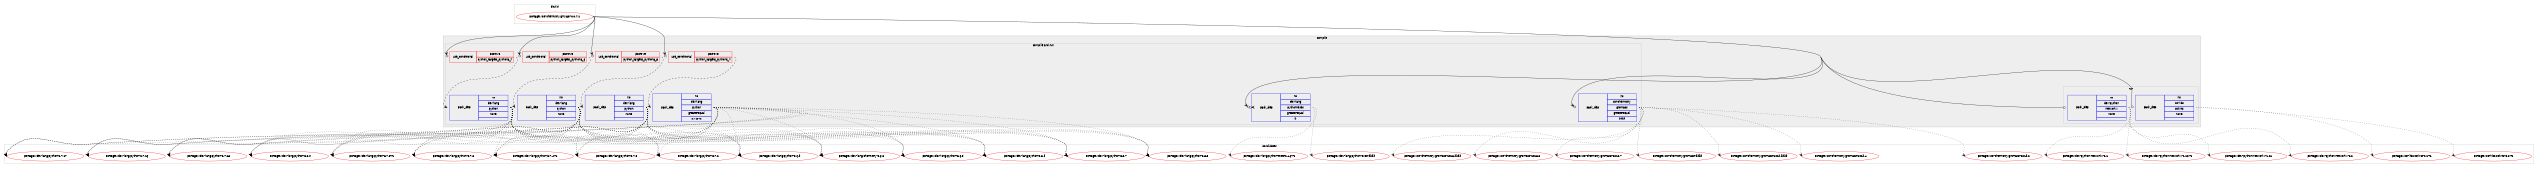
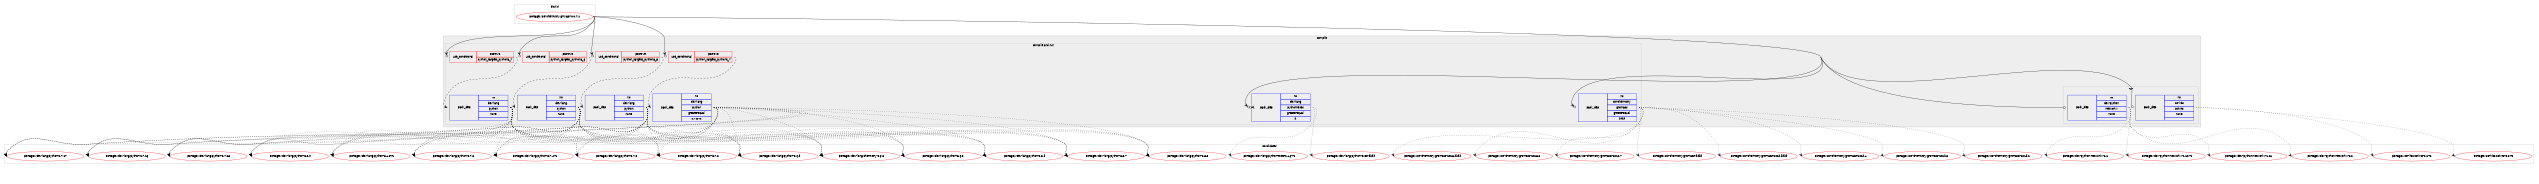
node "portage://dev-lang/python-3.7.5-r1": label "portage://dev-lang/python-3.7.5-r1" -> "portage://dev-lang/python-3.4.5-r1"
node "portage://sci-chemistry/gromacs-2019.3": added
